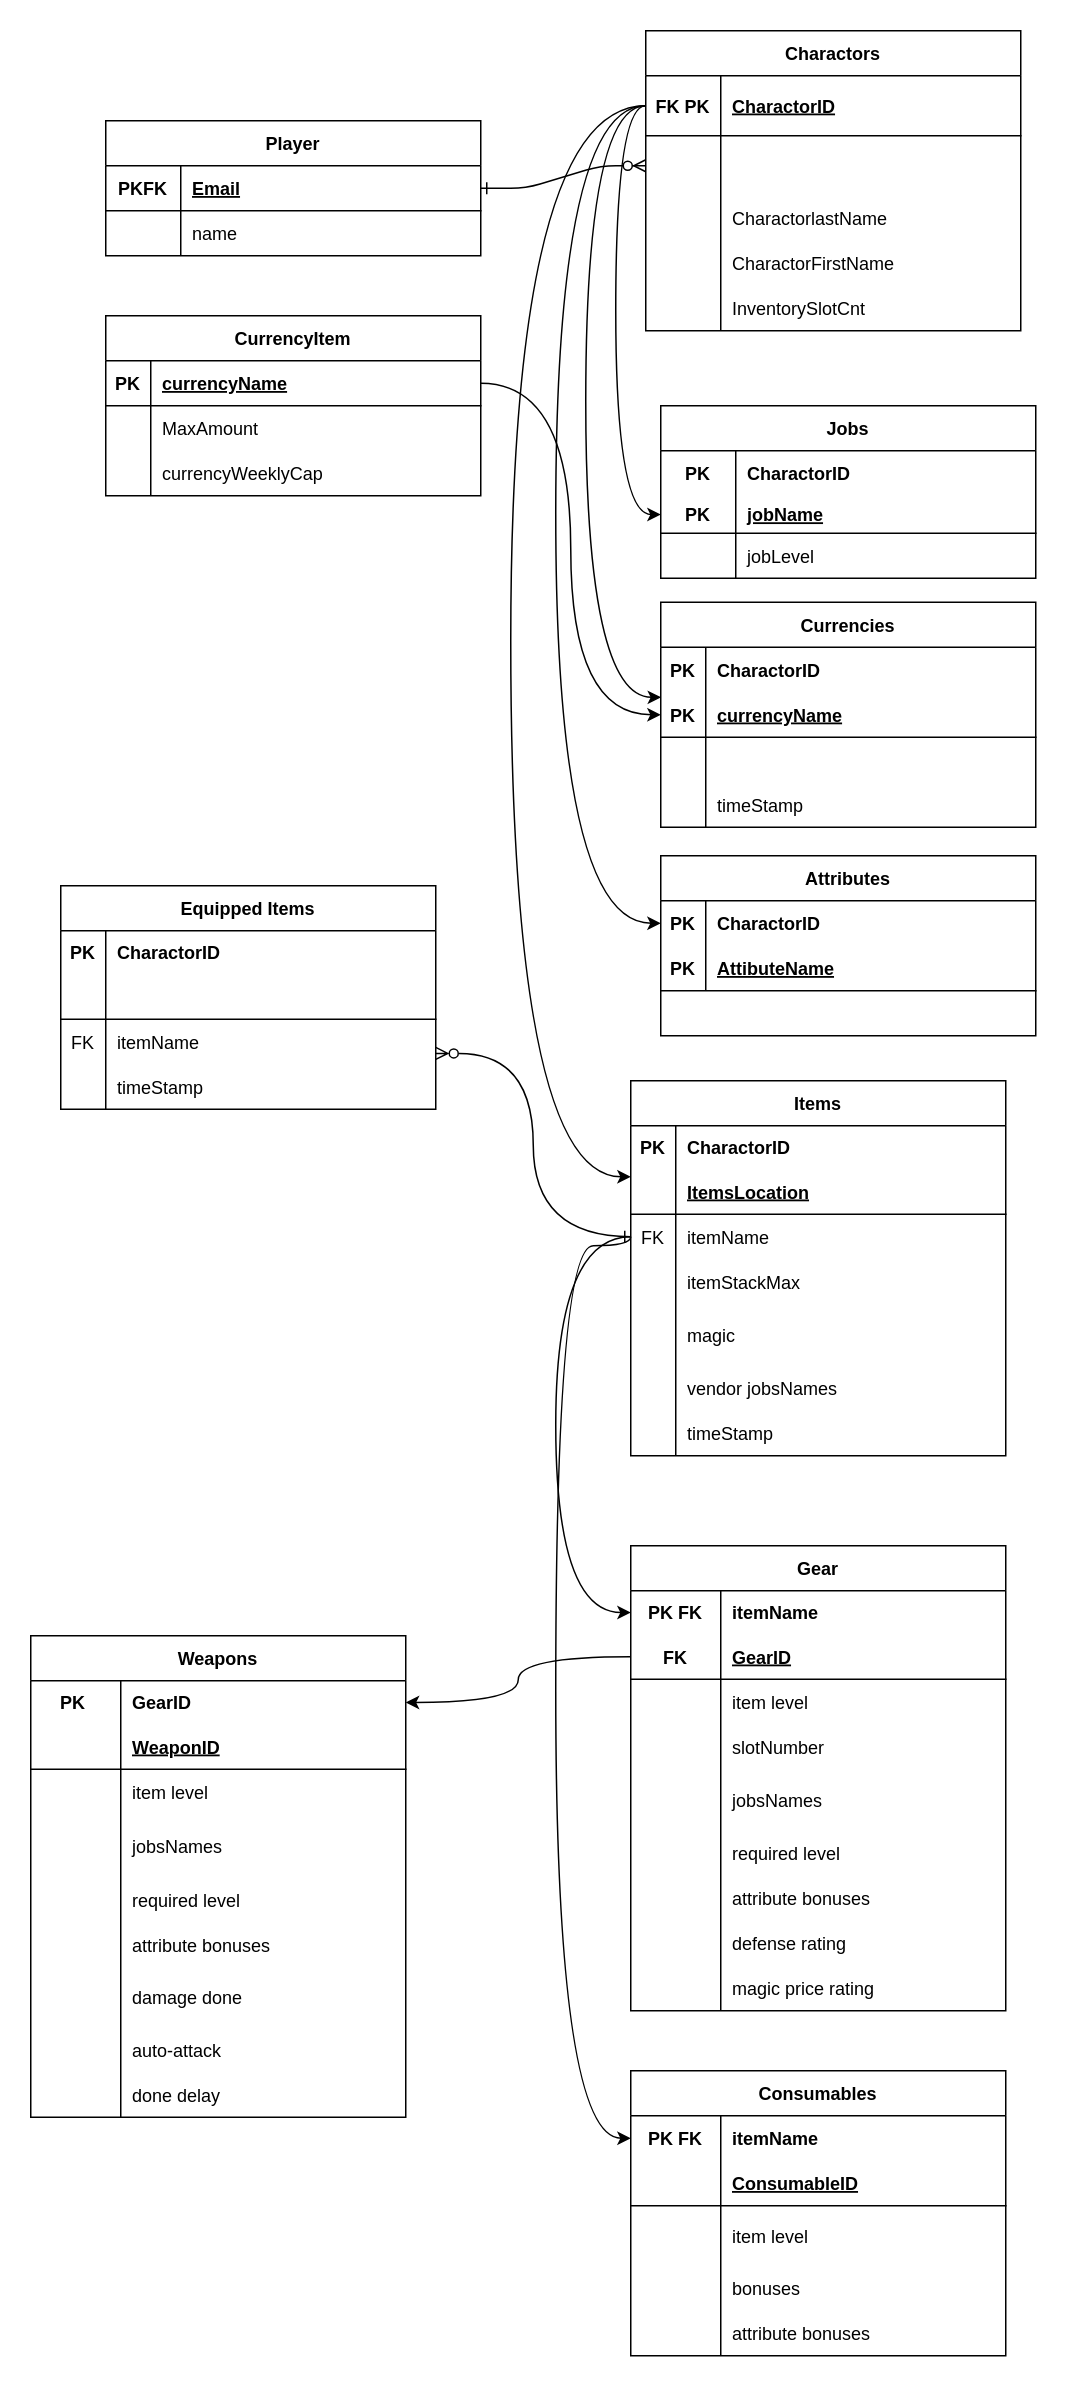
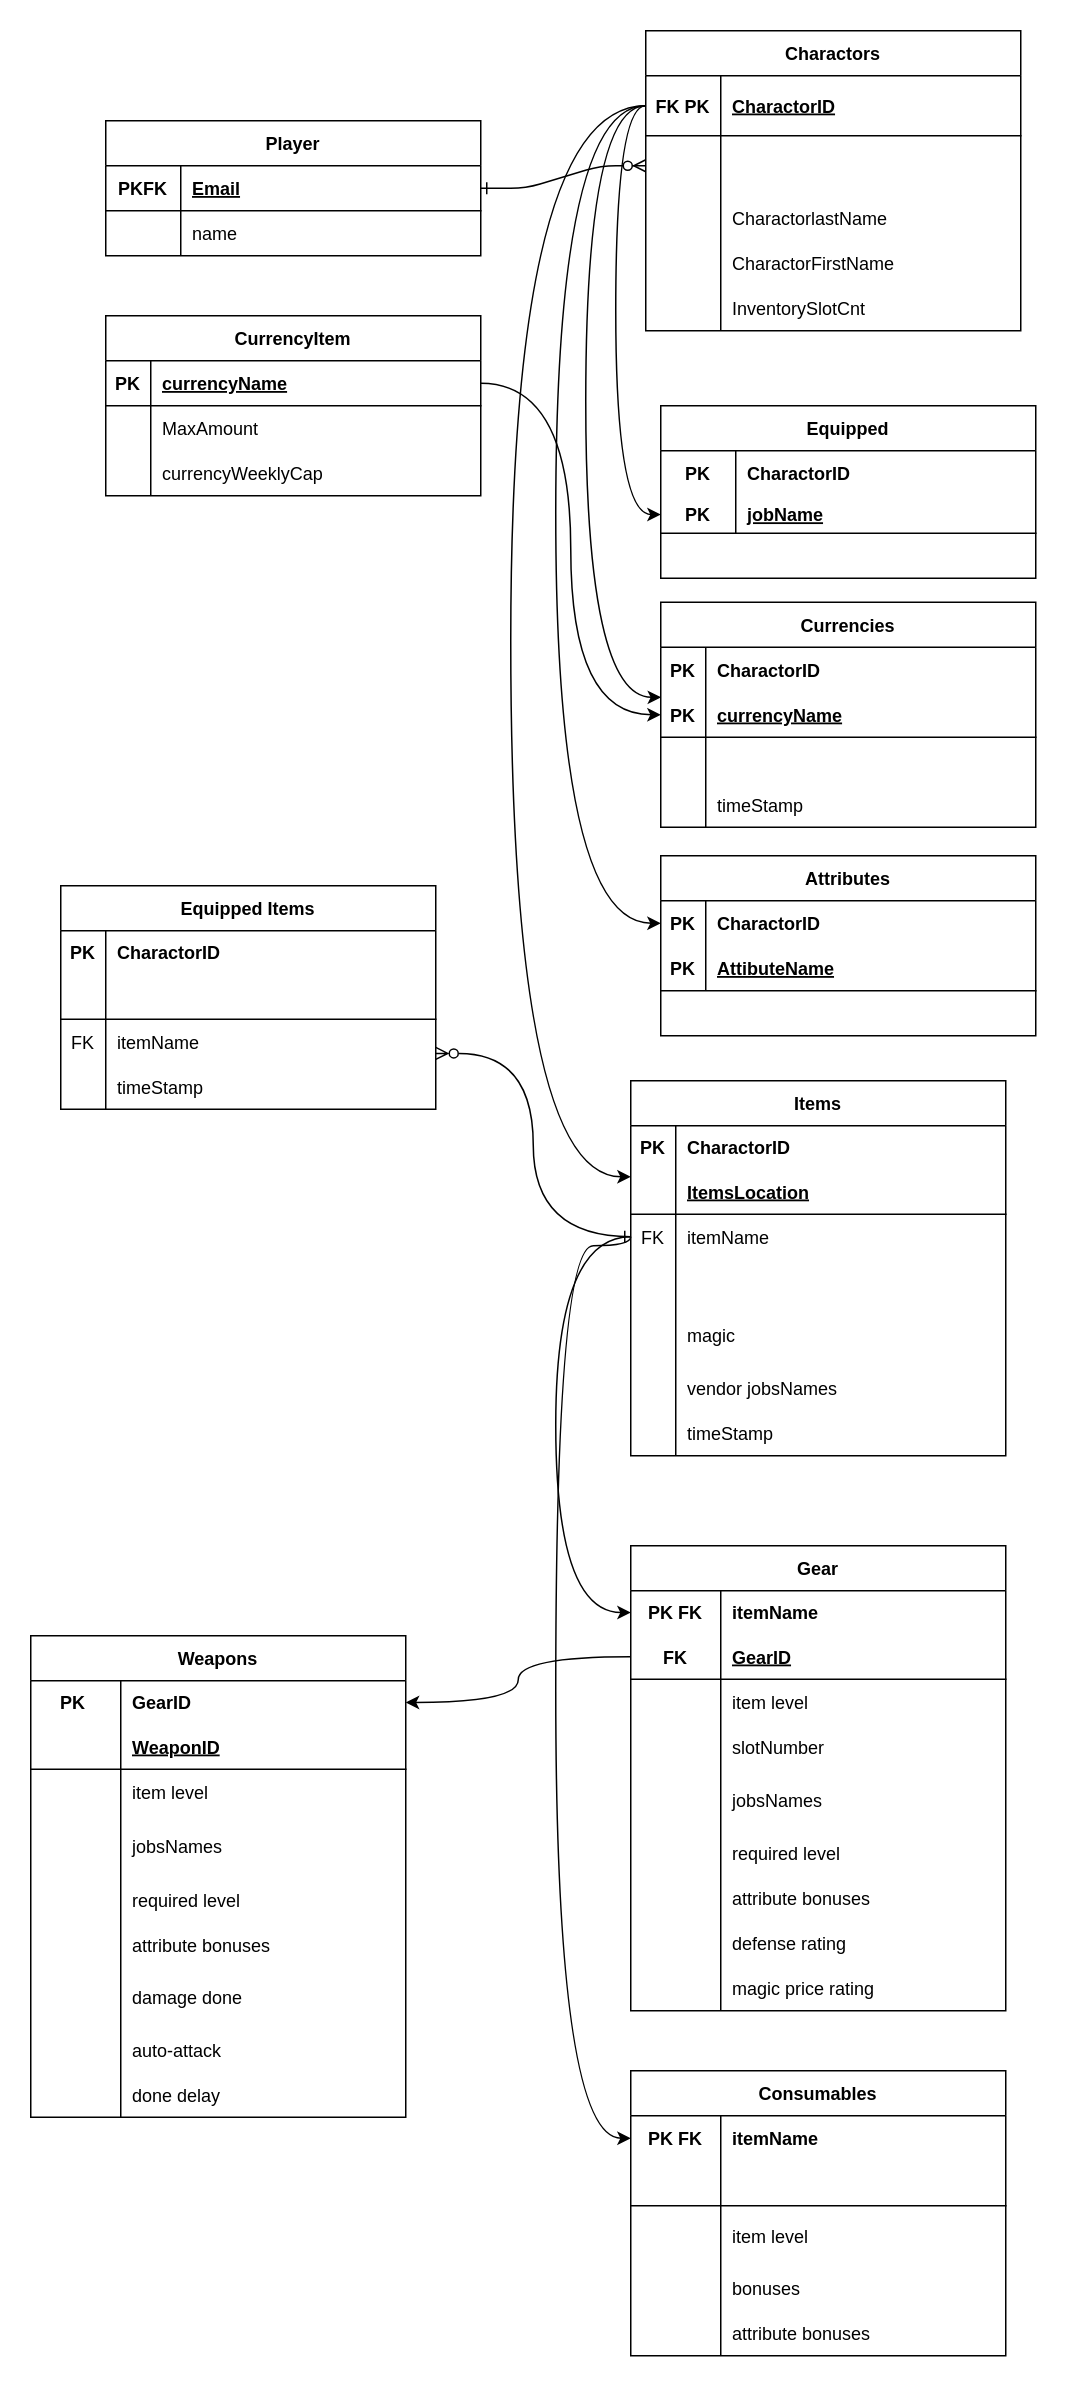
node "Jobs": label "Jobs" -> "Equipped"
node "jobLevel": removed
node "itemStackMax": removed
node "ConsumableID": removed
